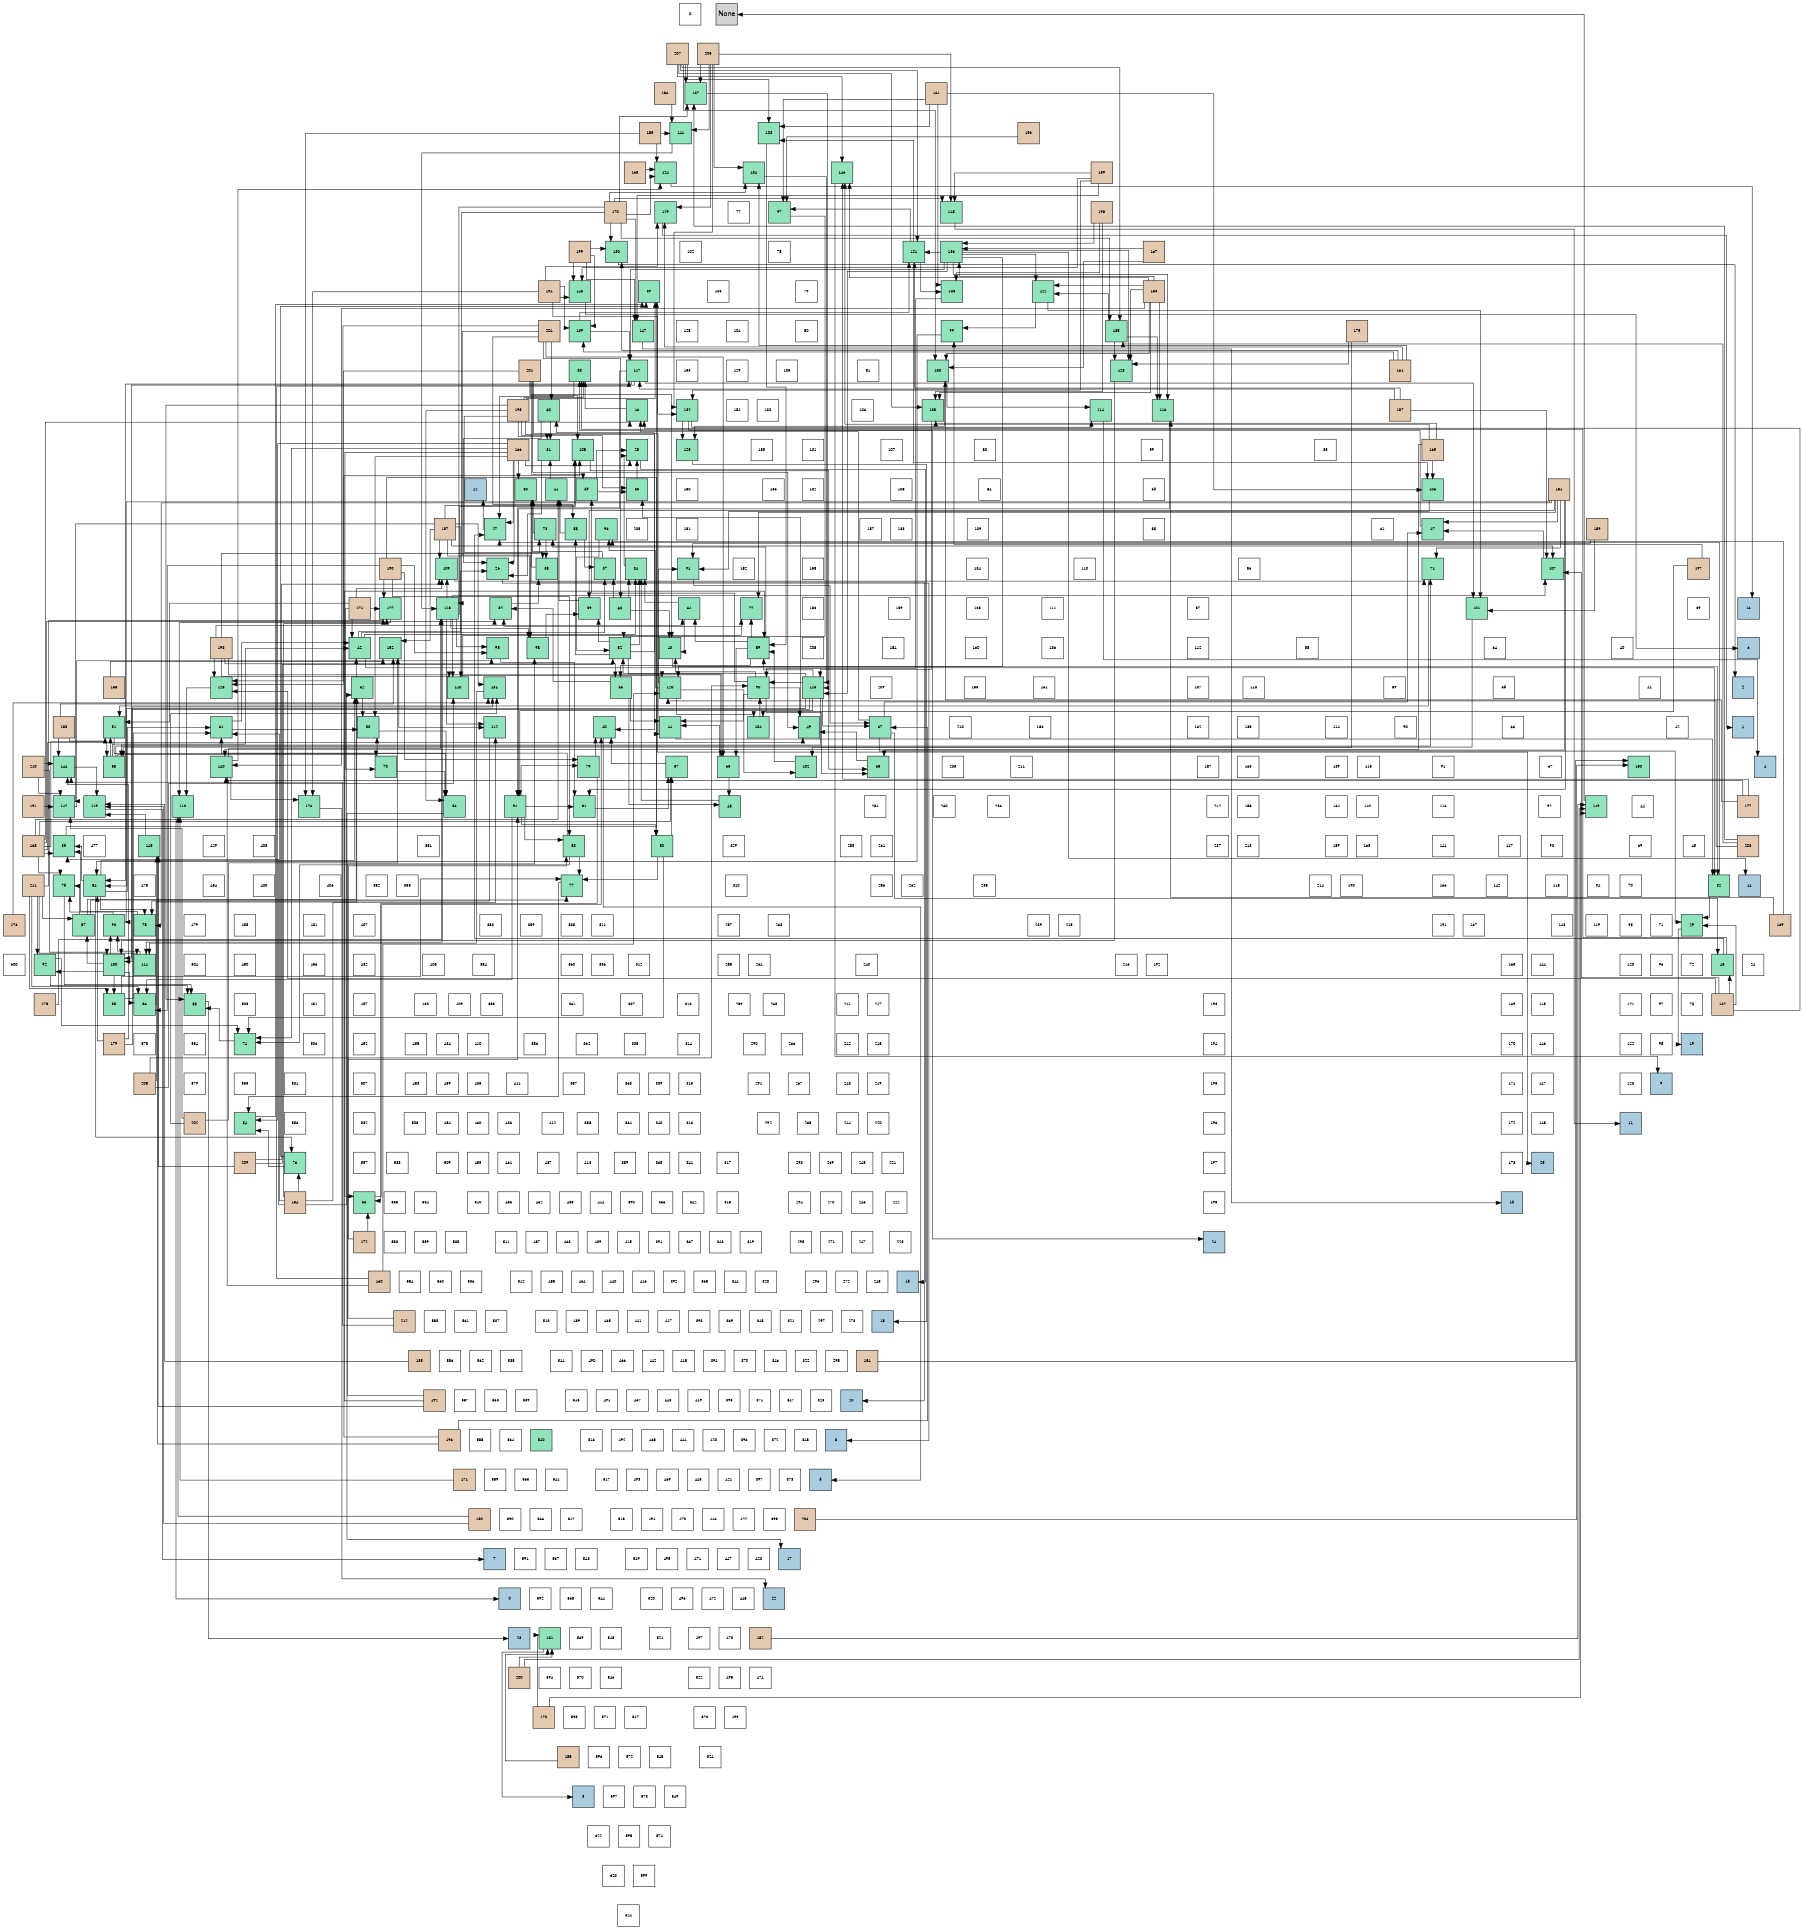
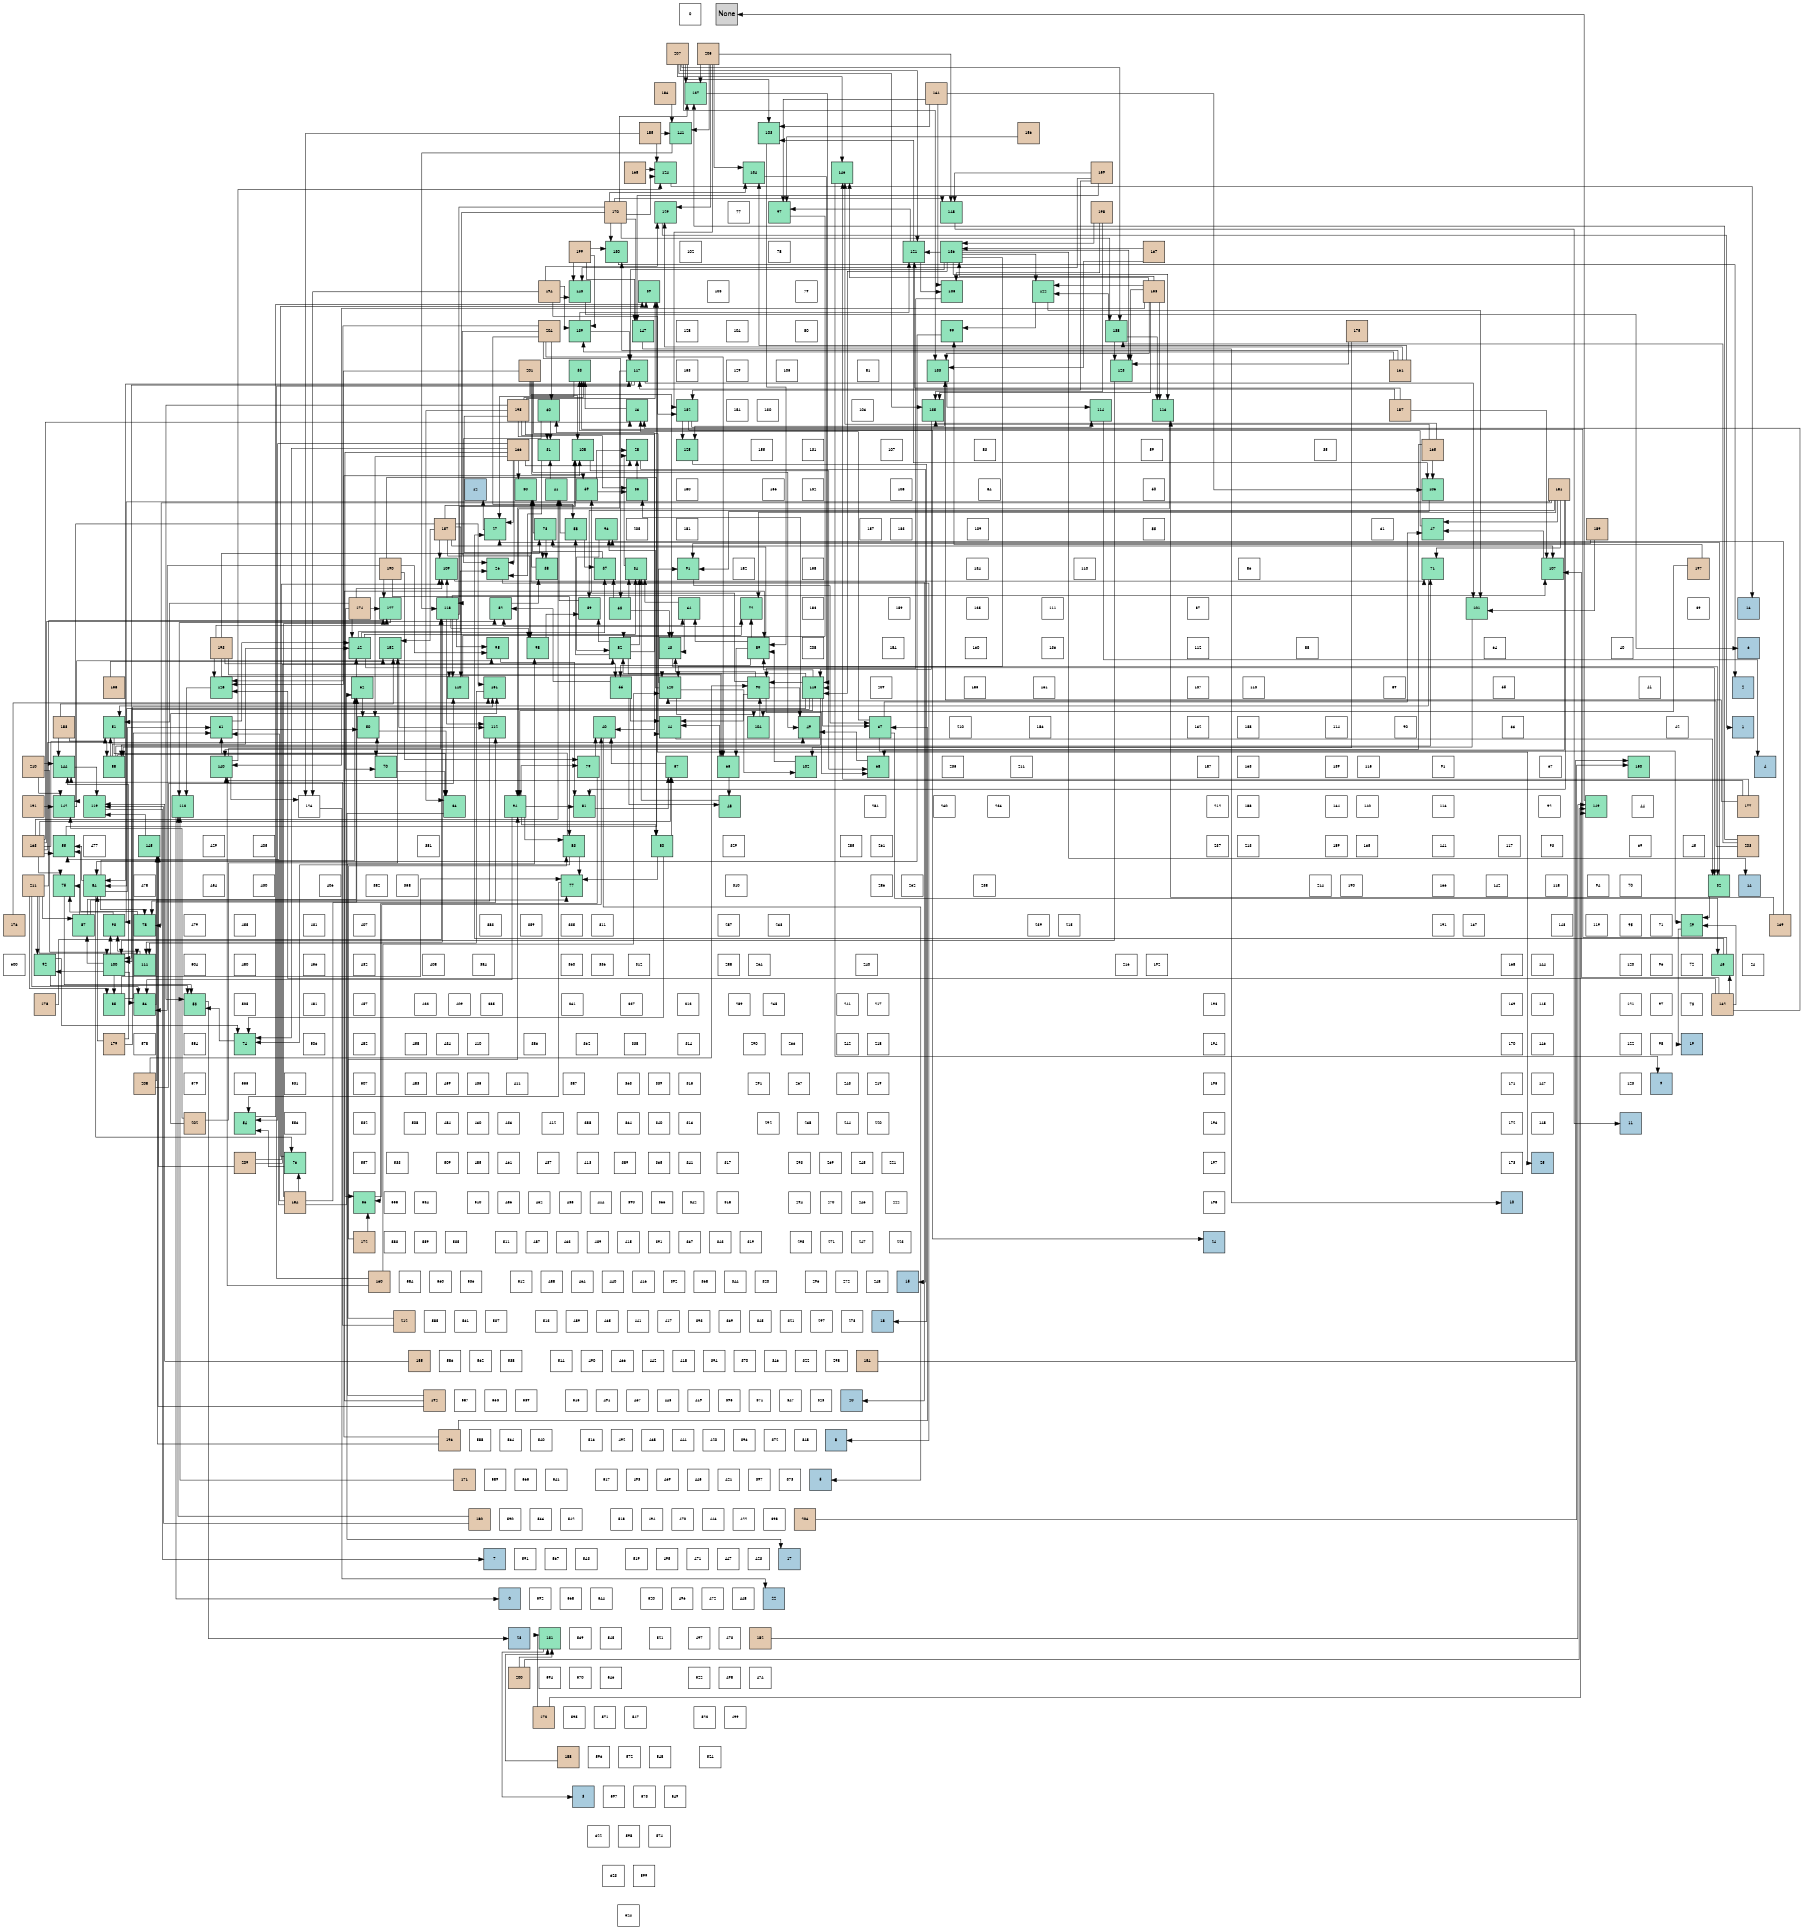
node "126": fillcolor #91e3bb -> #ffffff
node "540": fillcolor #91e3bb -> #ffffff
